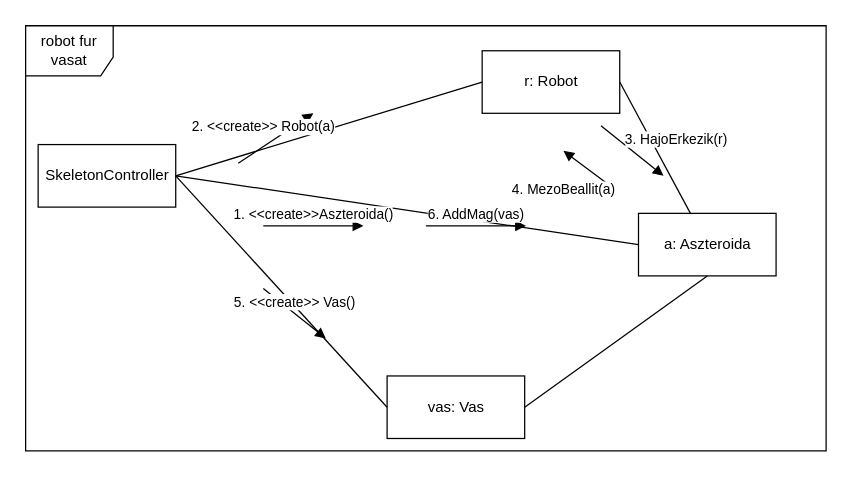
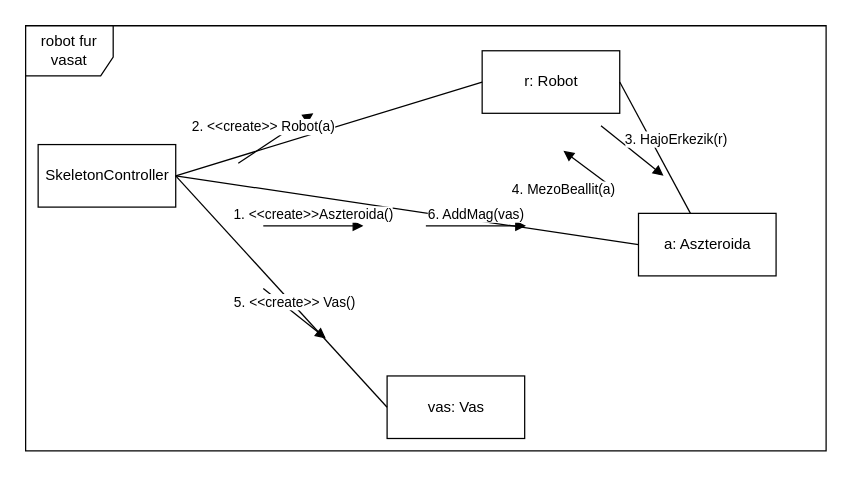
edge "a: Aszteroida" -- "vas: Vas": removed
